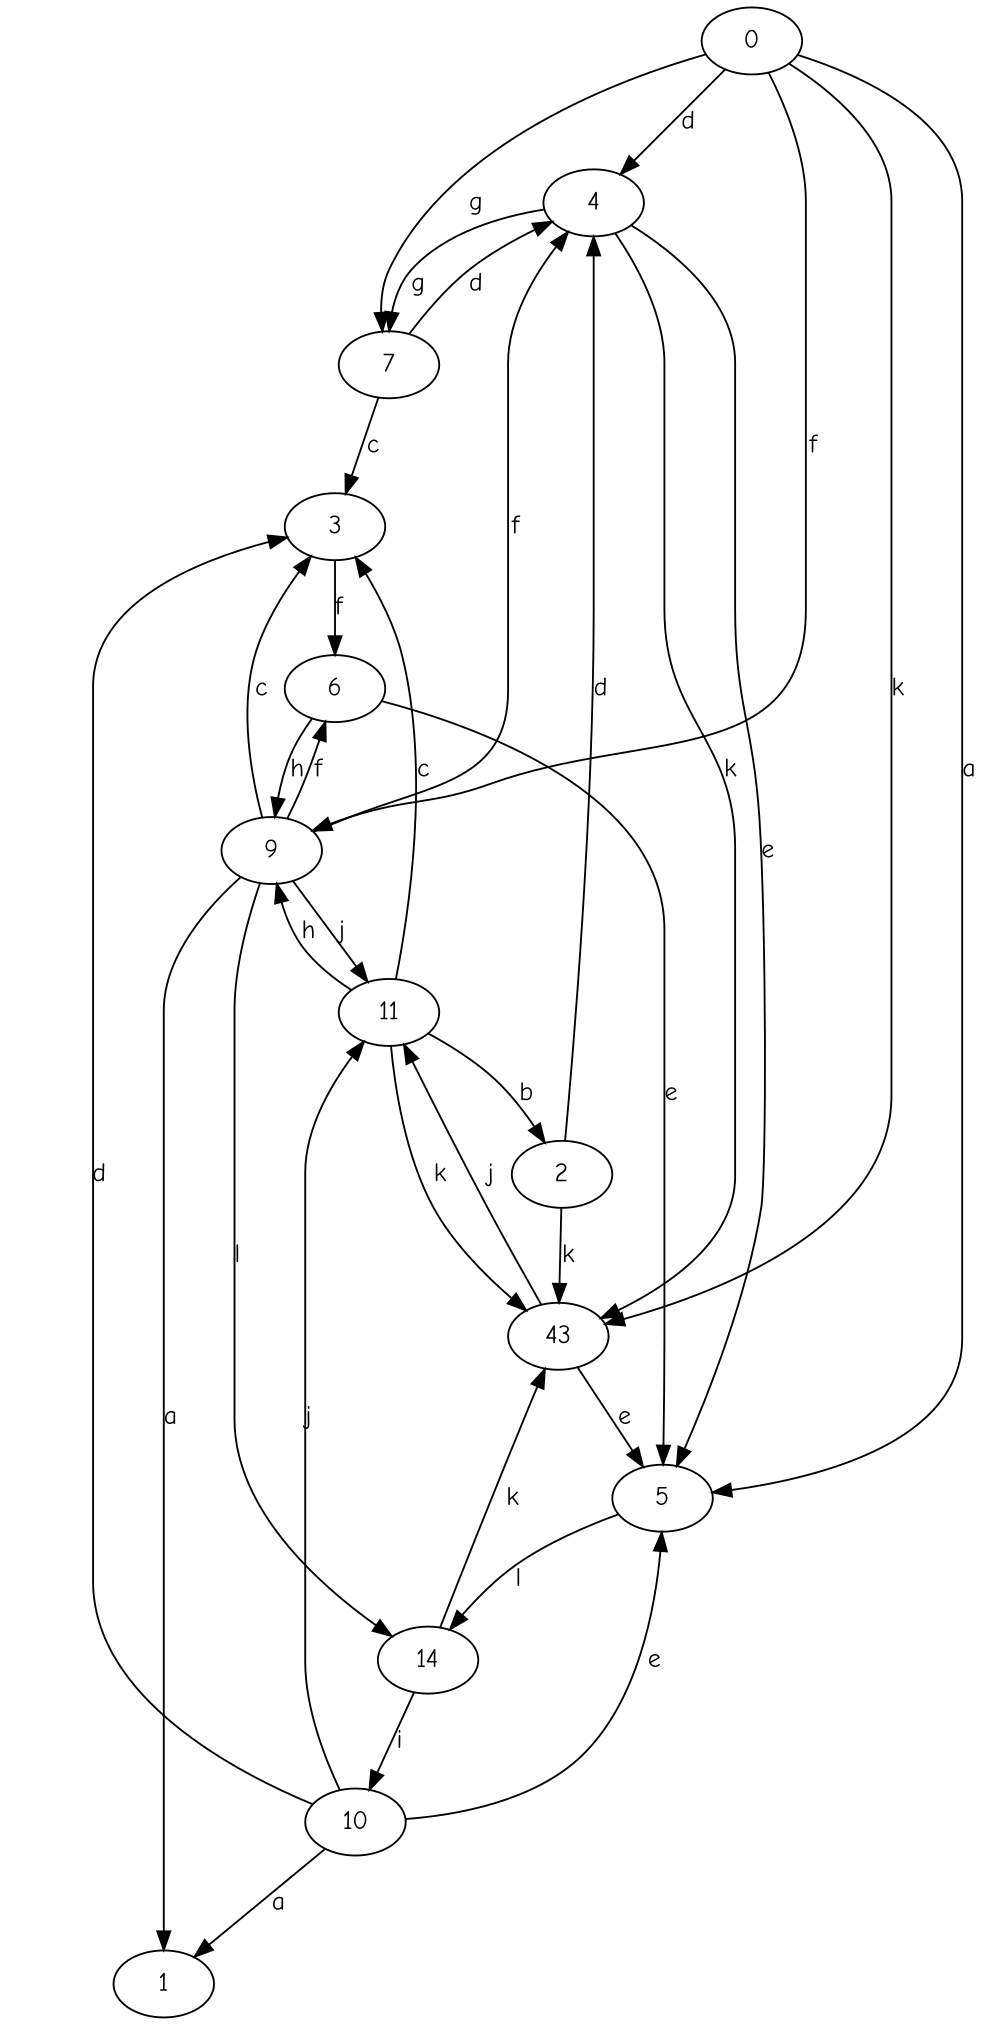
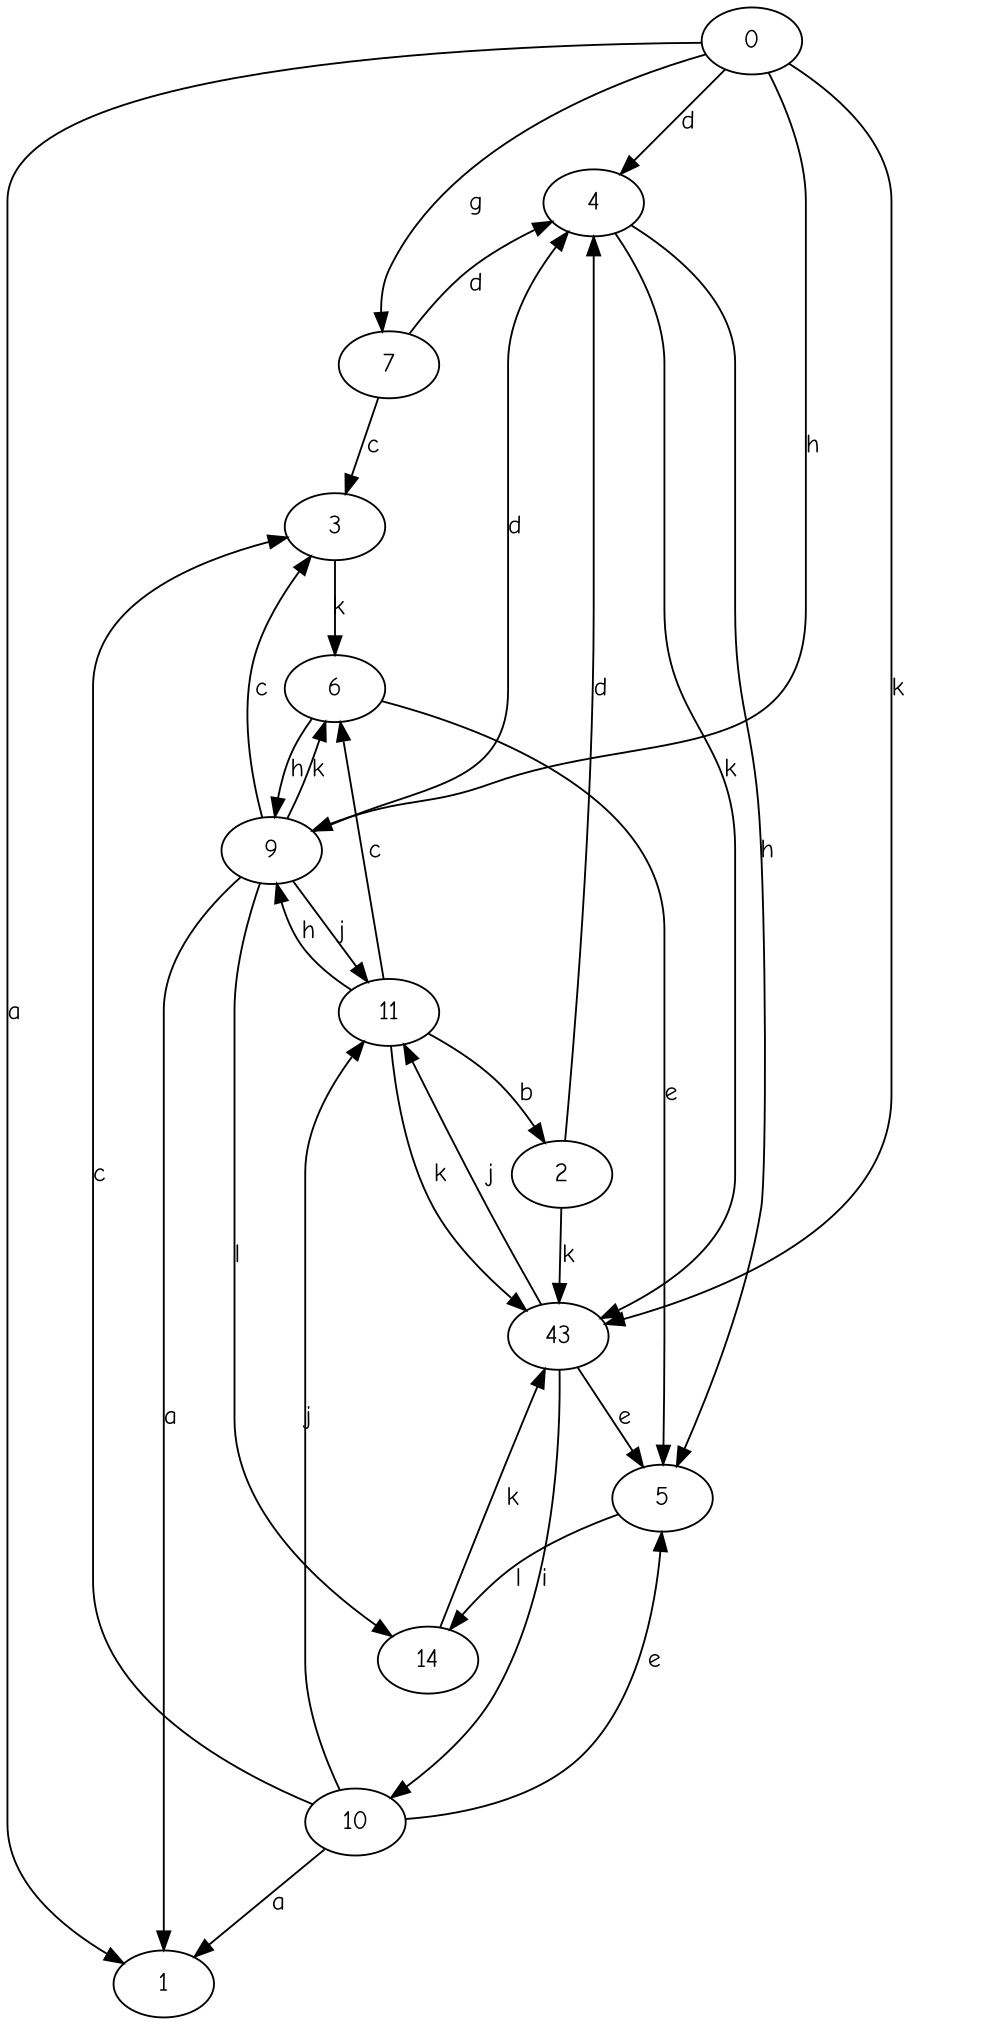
edge "4" -> "7": removed, label "g"
edge "0" -> "9": label "f" -> "h"
edge "9" -> "4": label "f" -> "d"
edge "3" -> "6": label "f" -> "k"
edge "9" -> "6": label "f" -> "k"
edge "11" -> "3": now "11" -> "6"
edge "0" -> "5": now "0" -> "1"
edge "4" -> "5": label "e" -> "h"
edge "10" -> "3": label "d" -> "c"
edge "14" -> "10": now "43" -> "10"
